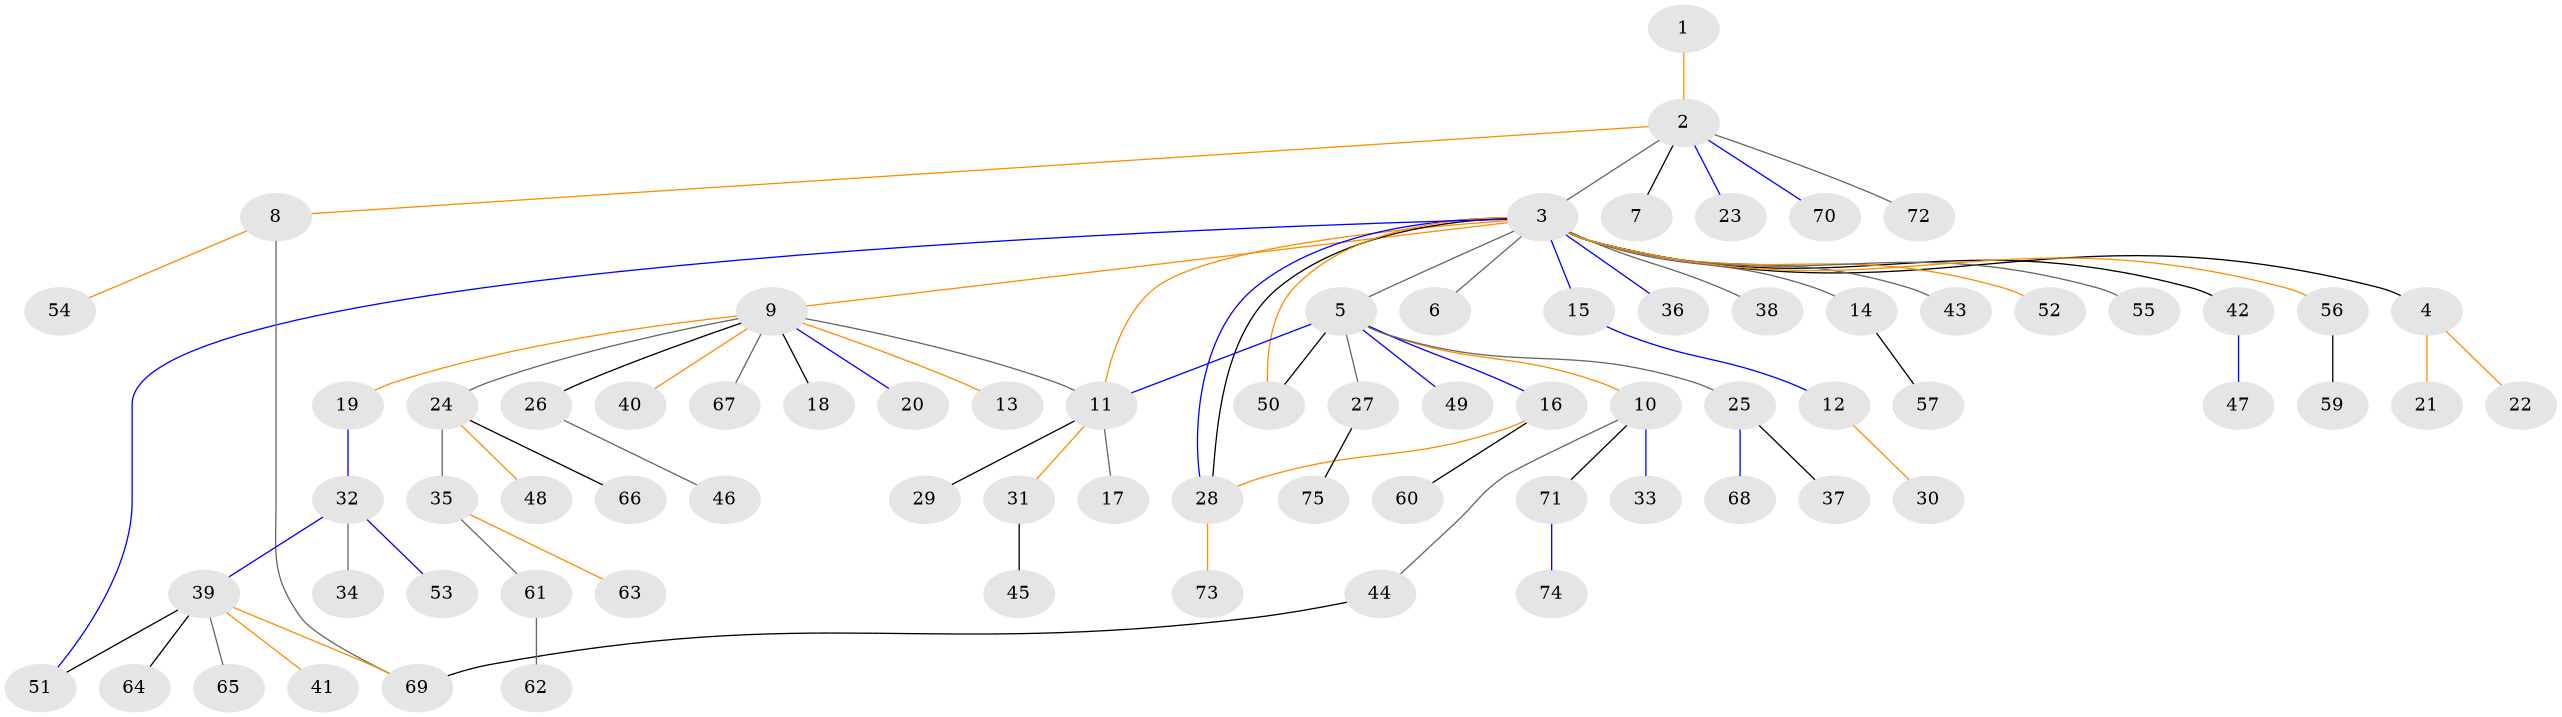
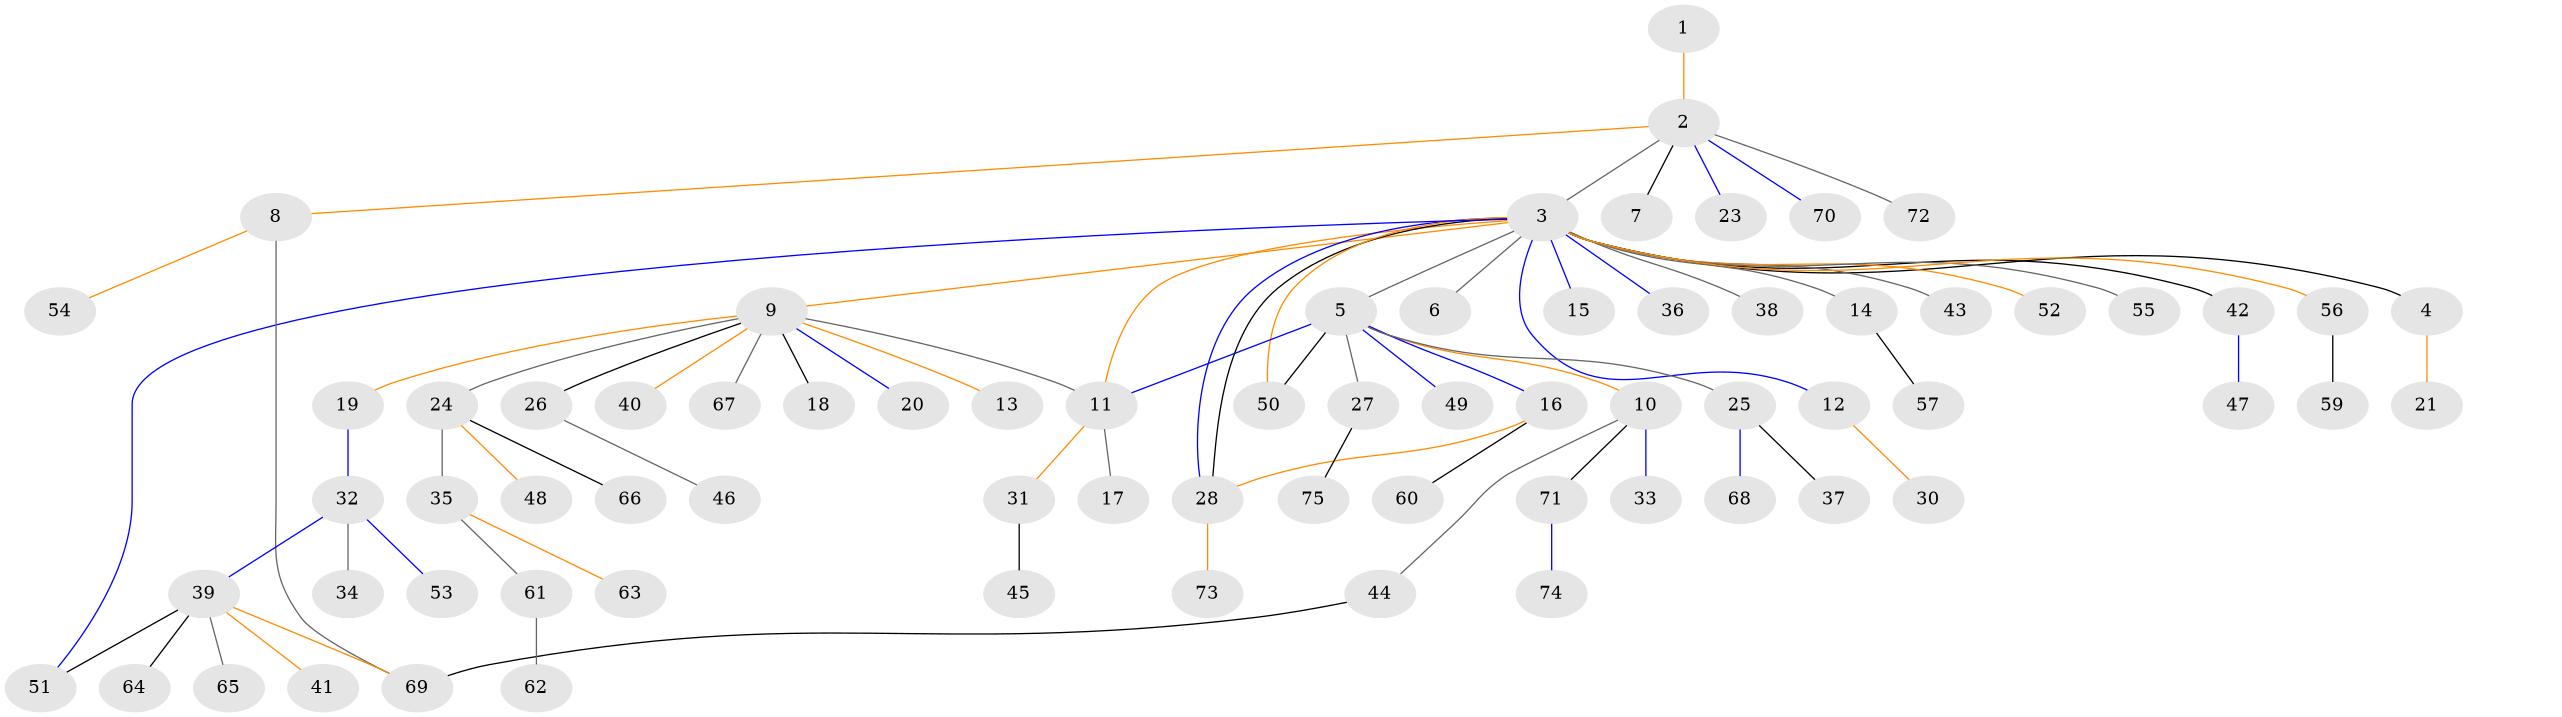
edge "15" -- "12": now "3" -- "12"
node "22": removed
node "29": removed
